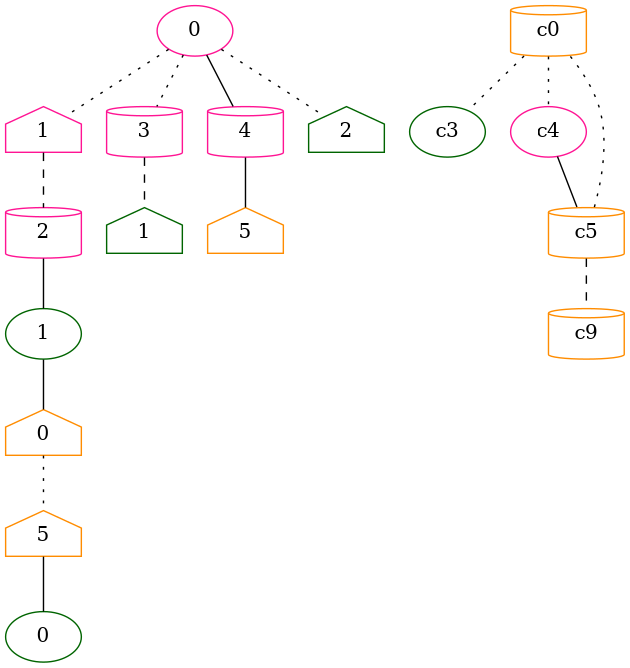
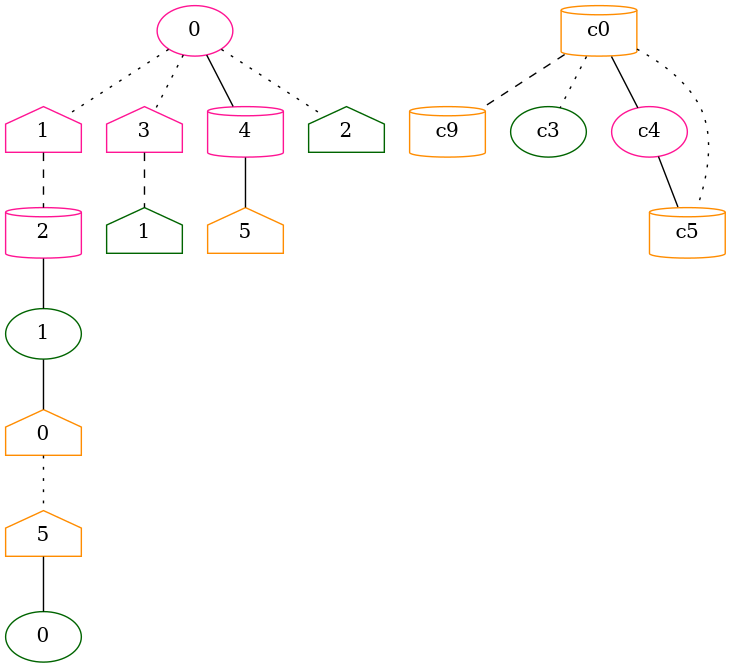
edge "c0" -- "c4": style dotted -> solid
node "3": shape cylinder -> house
edge "c5" -- "c9": now "c0" -- "c9"
